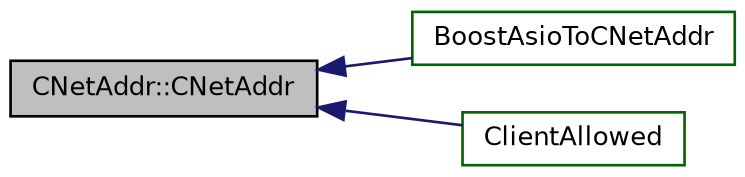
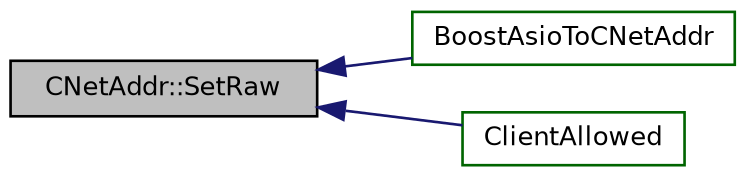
node "CNetAddr::CNetAddr": label "CNetAddr::CNetAddr" -> "CNetAddr::SetRaw"
